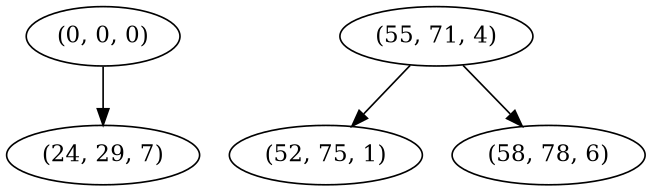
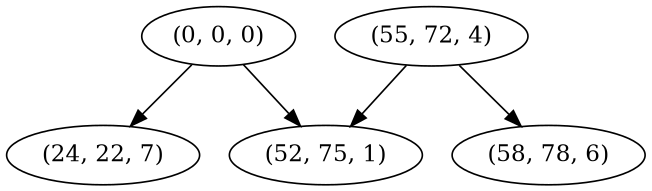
node "(55, 71, 4)": label "(55, 71, 4)" -> "(55, 72, 4)"
edge "(0, 0, 0)" -> "(52, 75, 1)": added
node "(24, 29, 7)": label "(24, 29, 7)" -> "(24, 22, 7)"
